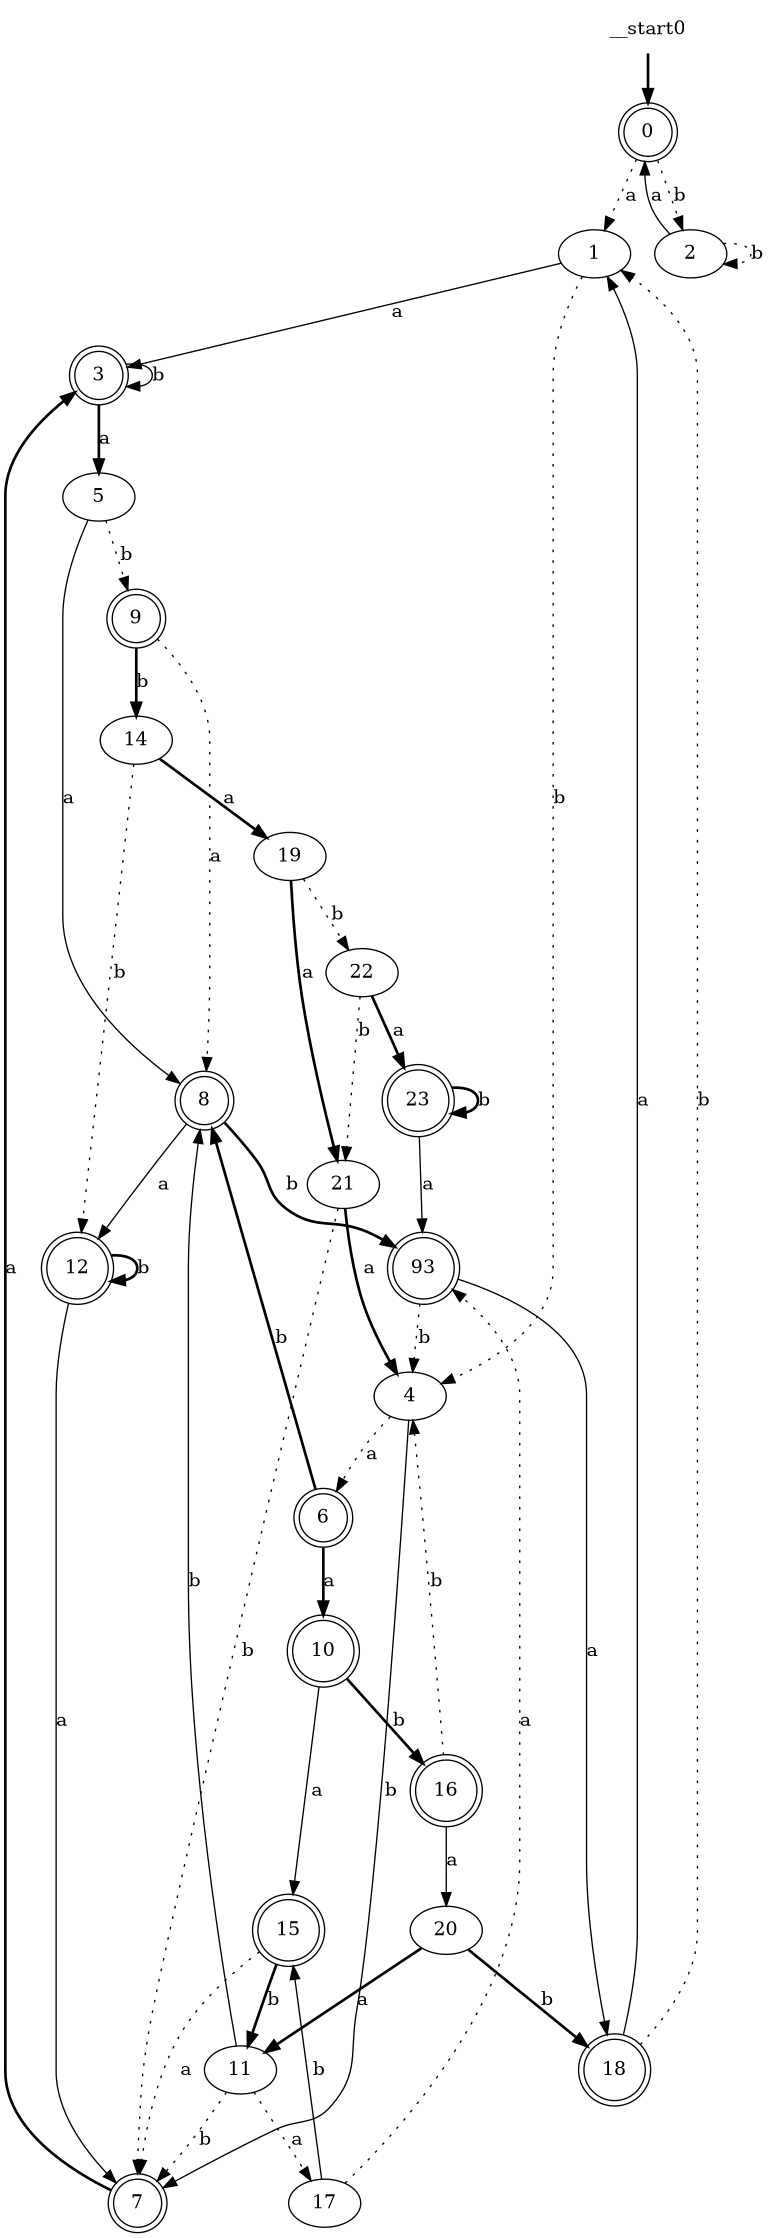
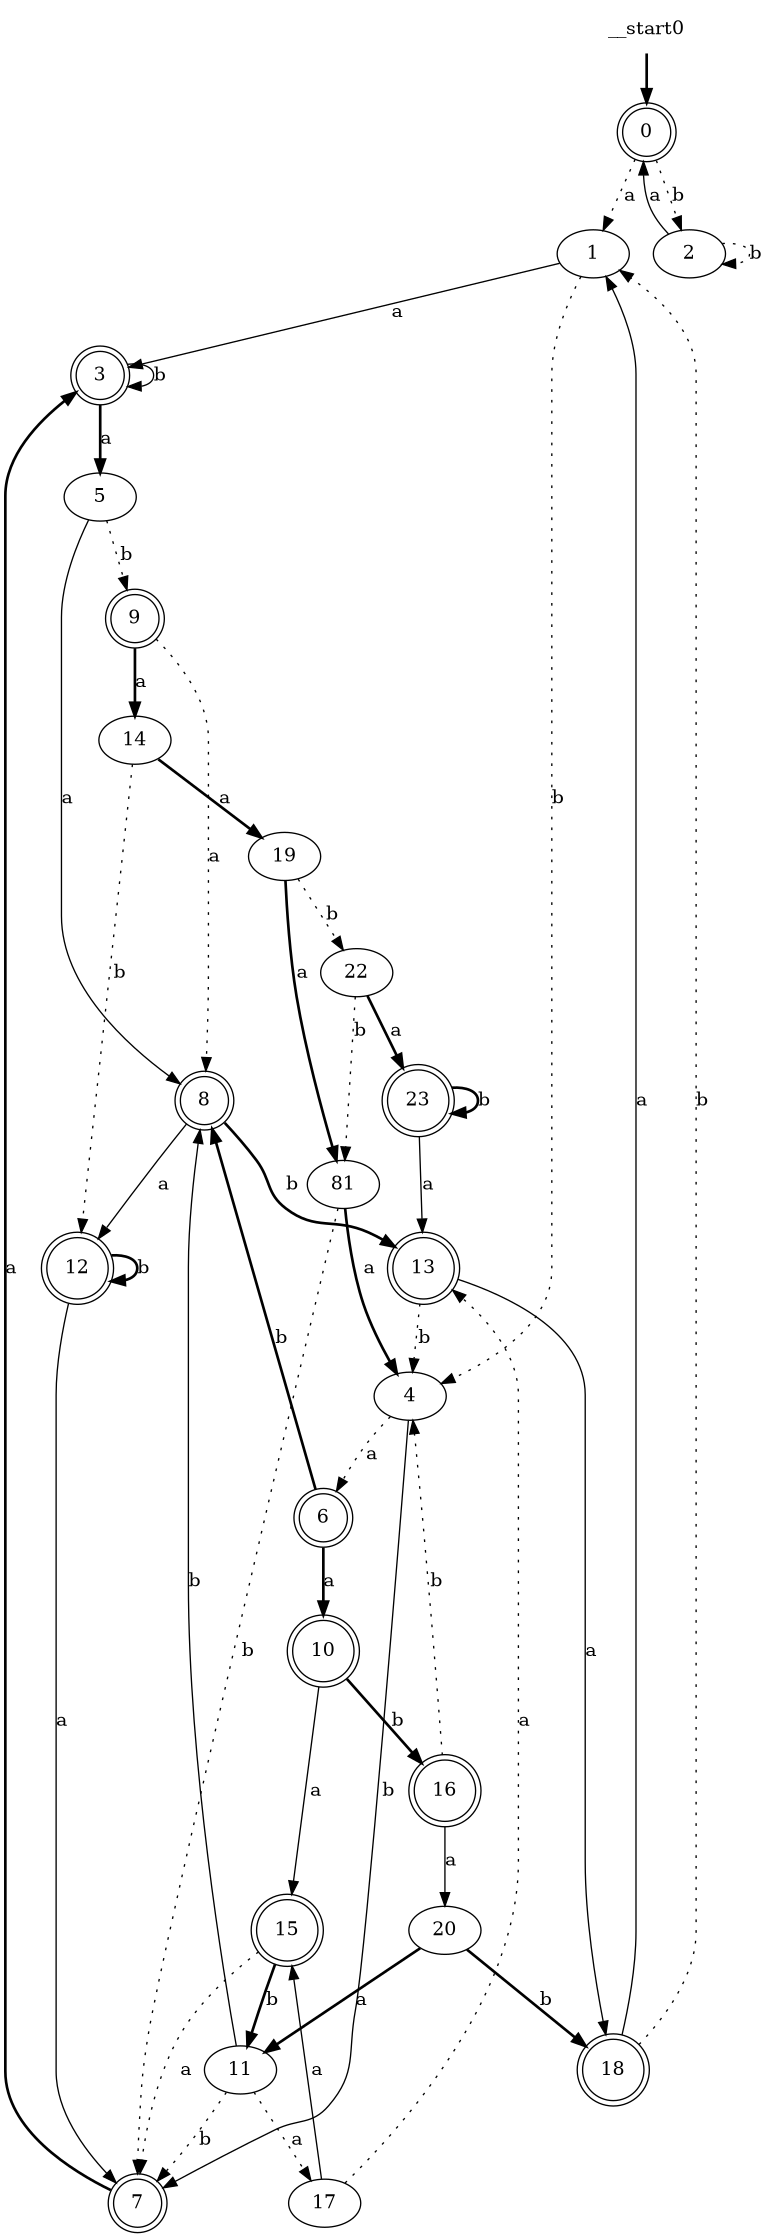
edge "9" -> "14": label "b" -> "a"
node "21": label "21" -> "81"
node "93": label "93" -> "13"
edge "17" -> "15": label "b" -> "a"
